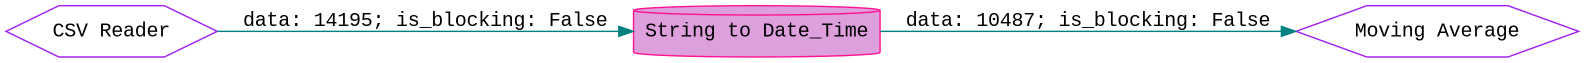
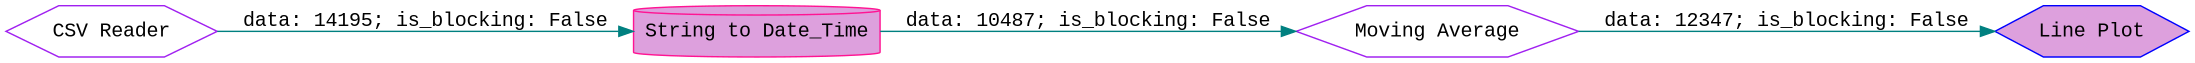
node "Line Plot": added
